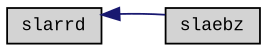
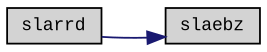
edge "slaebz" -> "slarrd": reversed
